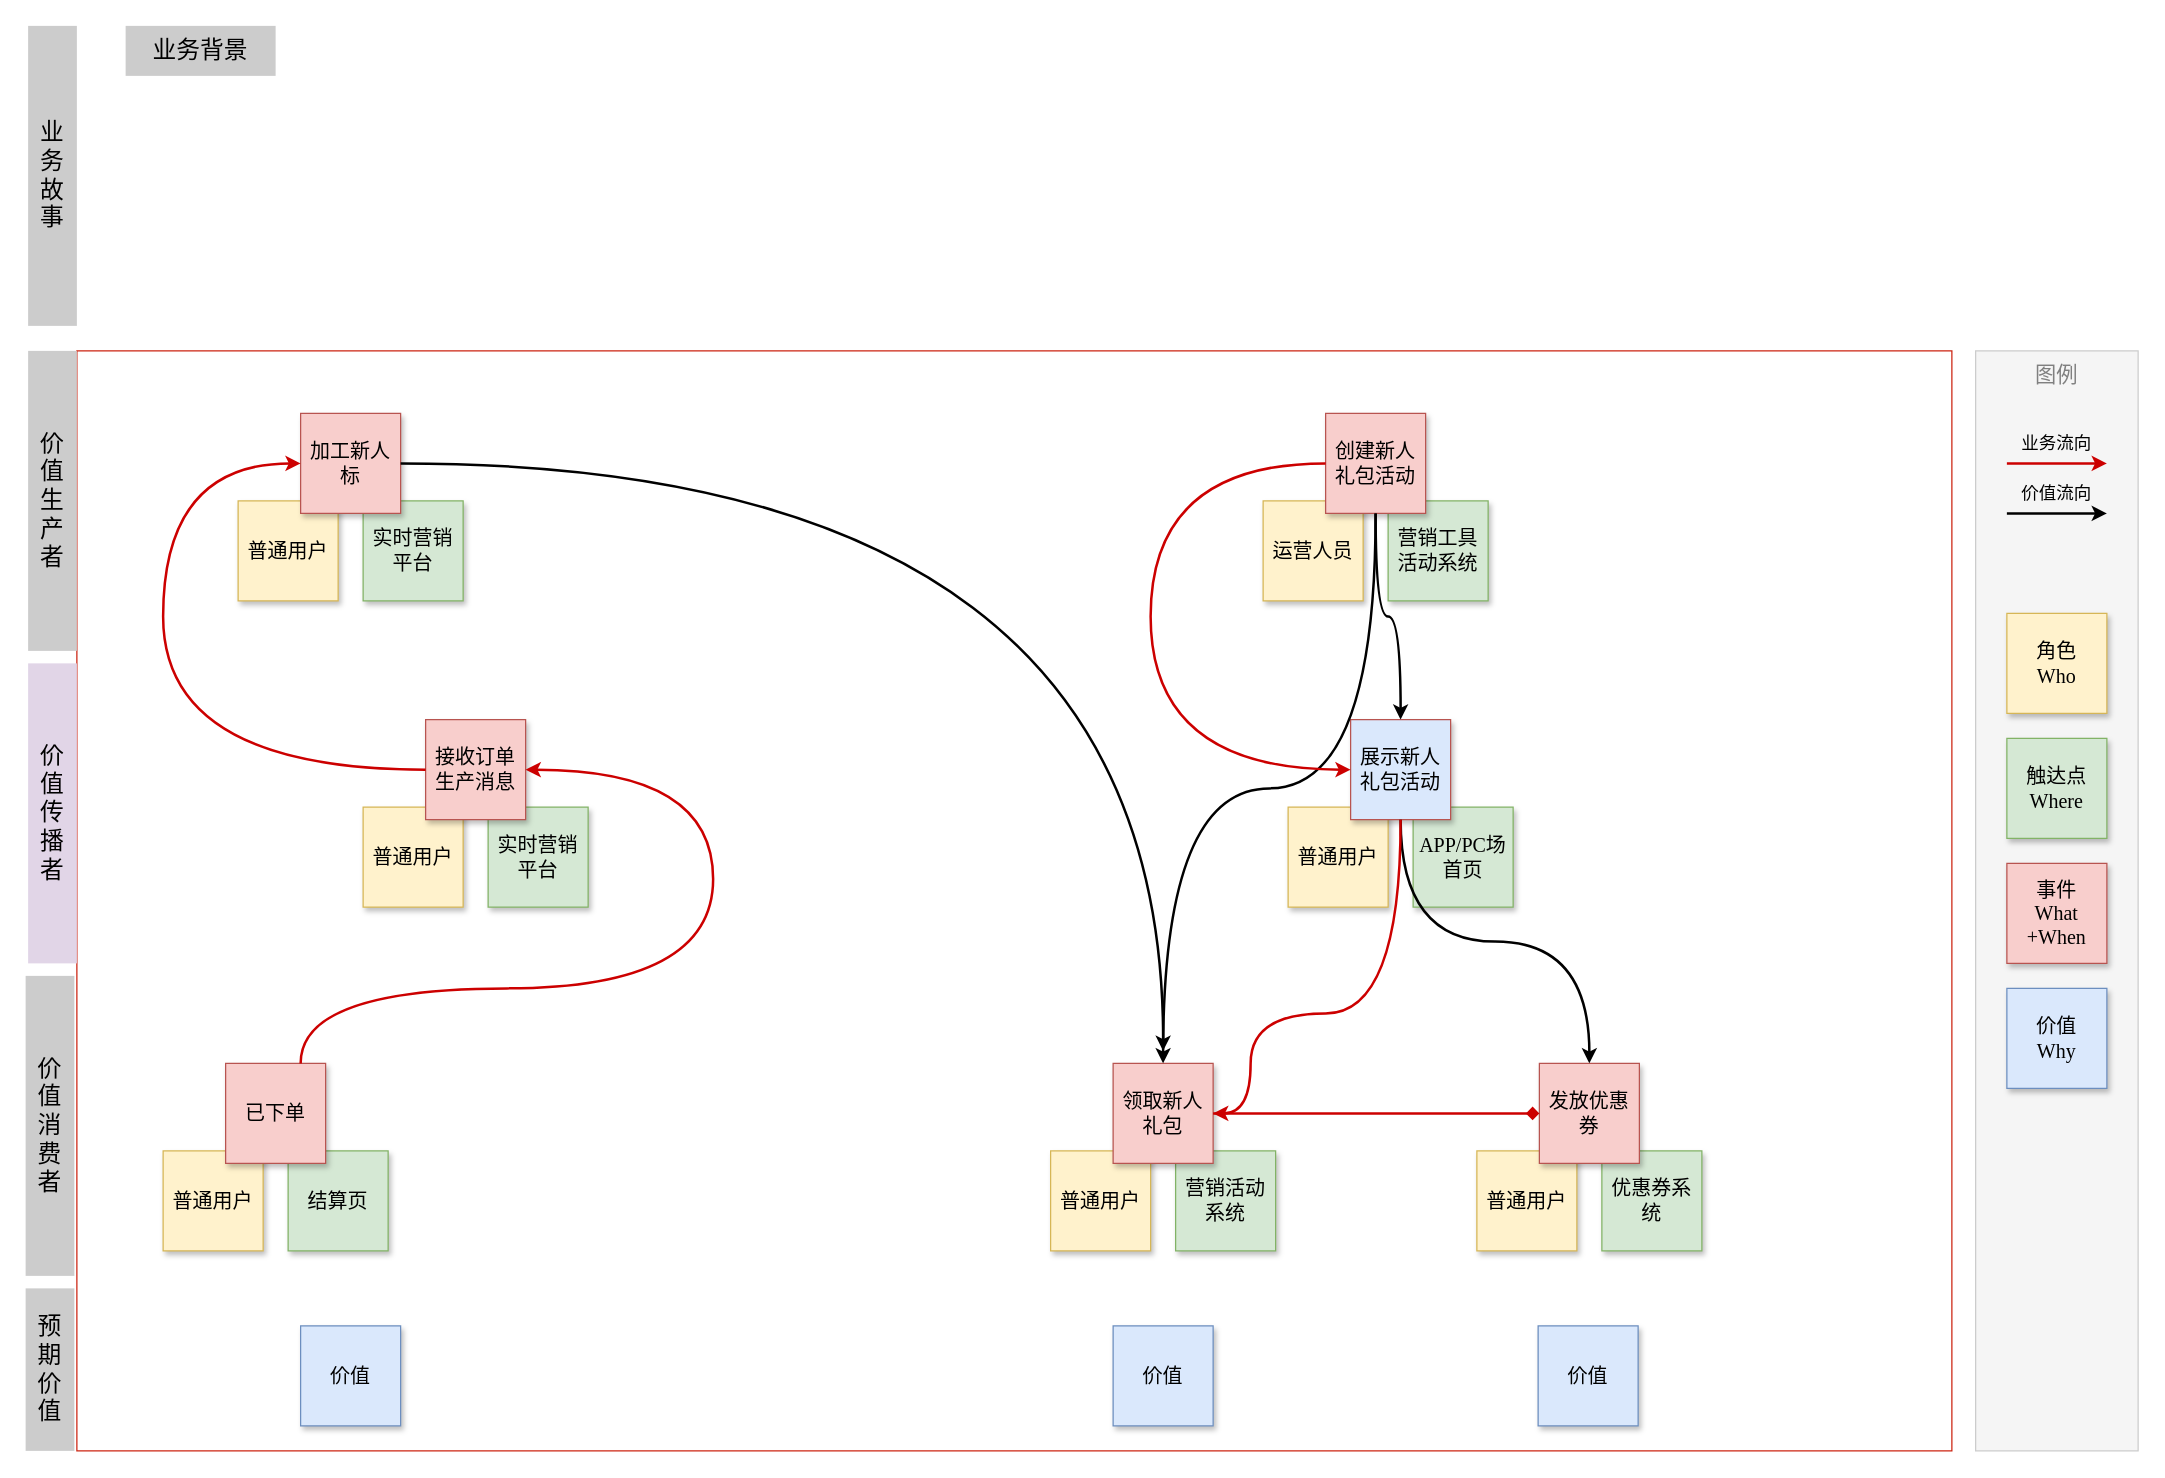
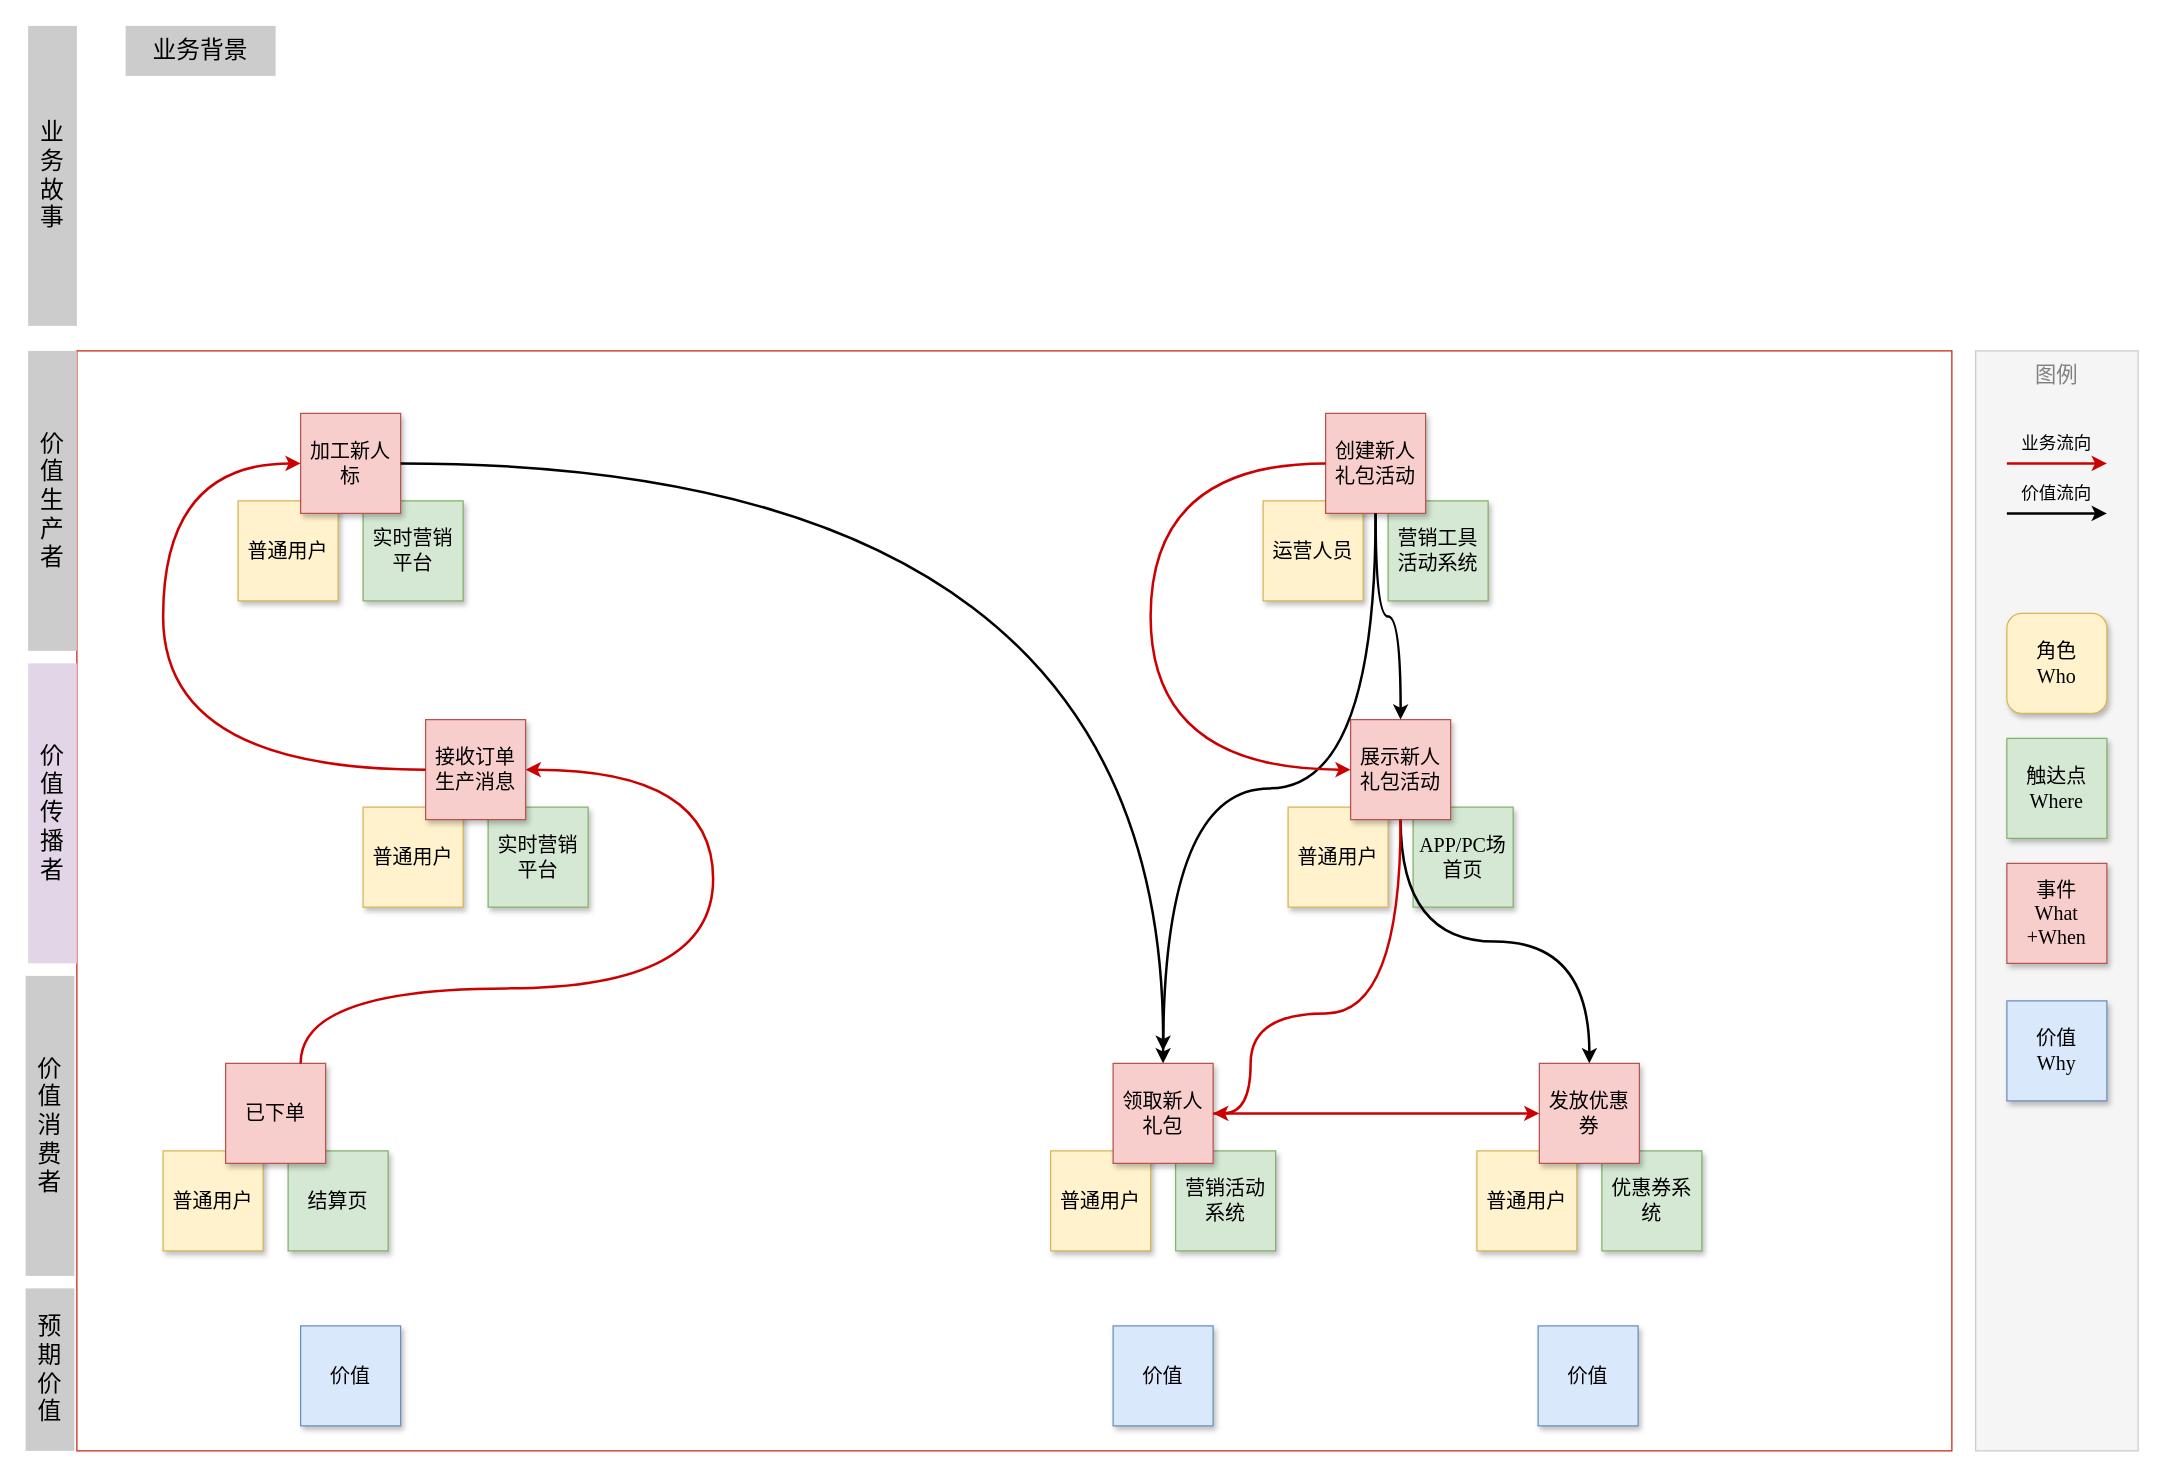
node "角色 Who": shape rectangle -> rounded rectangle
node "展示新人礼包活动": fillcolor #dae8fc -> #f8cecc
node "价值 Why": moved (2057, 1038) -> (2057, 1051)
edge "领取新人礼包" -> "发放优惠券": arrowhead diamond -> classic
